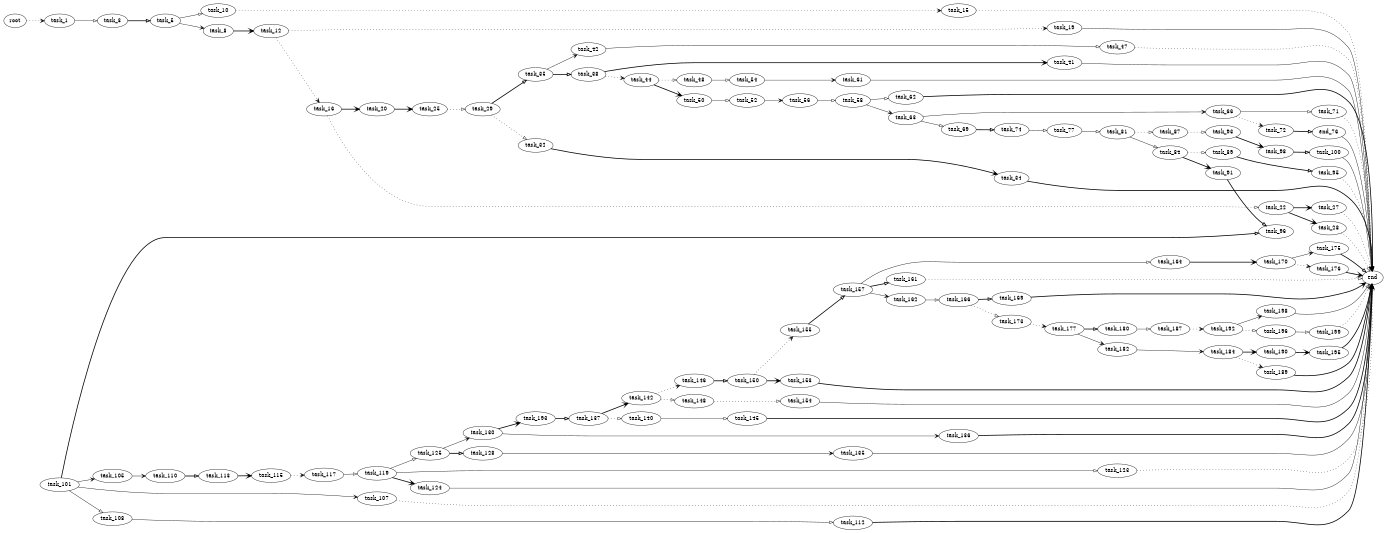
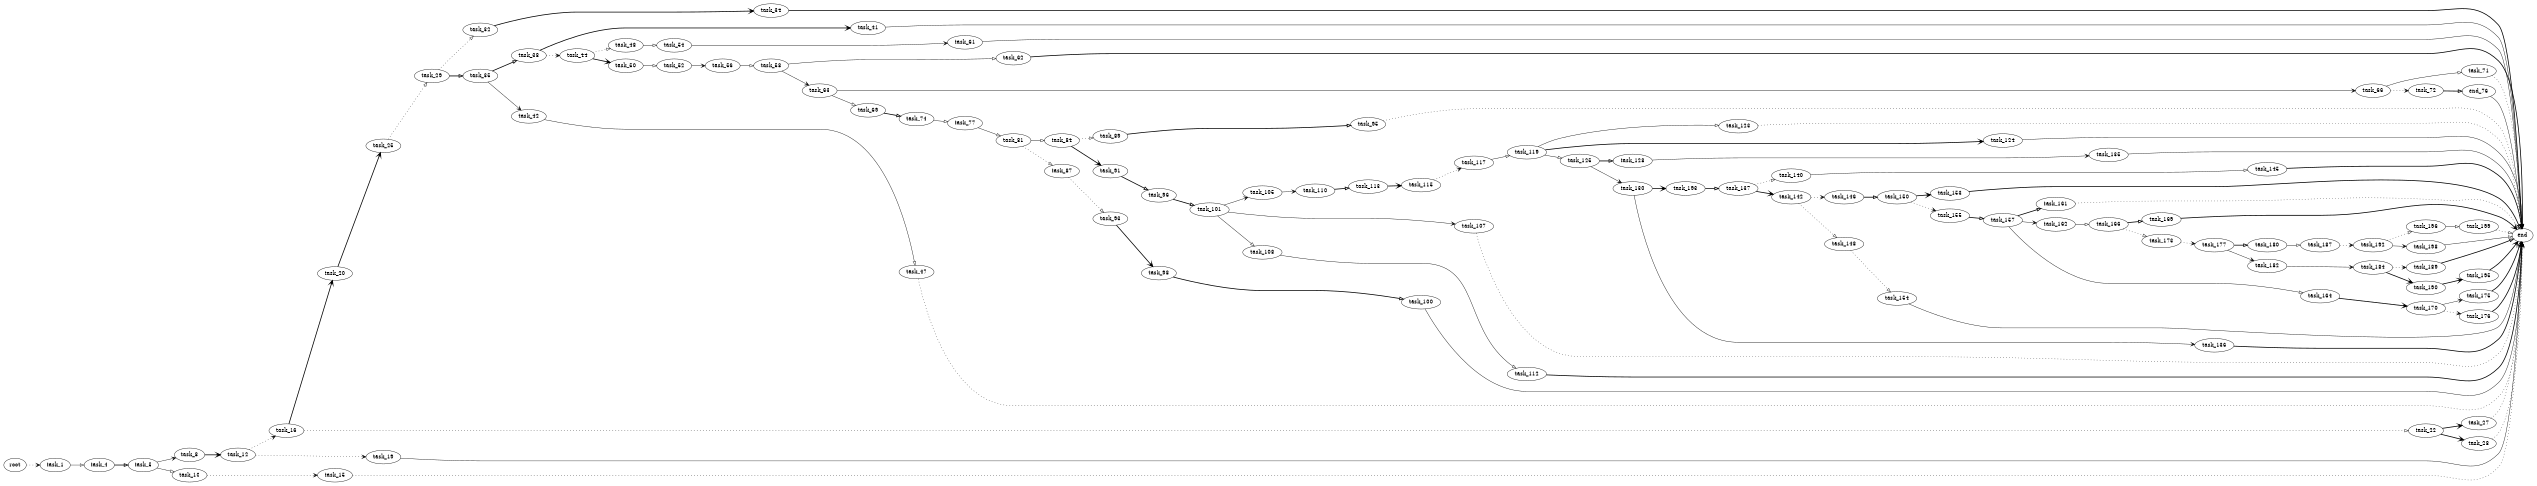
node "task_3": label "task_3" -> "task_4"
edge "task_101" -> "task_96": reversed
